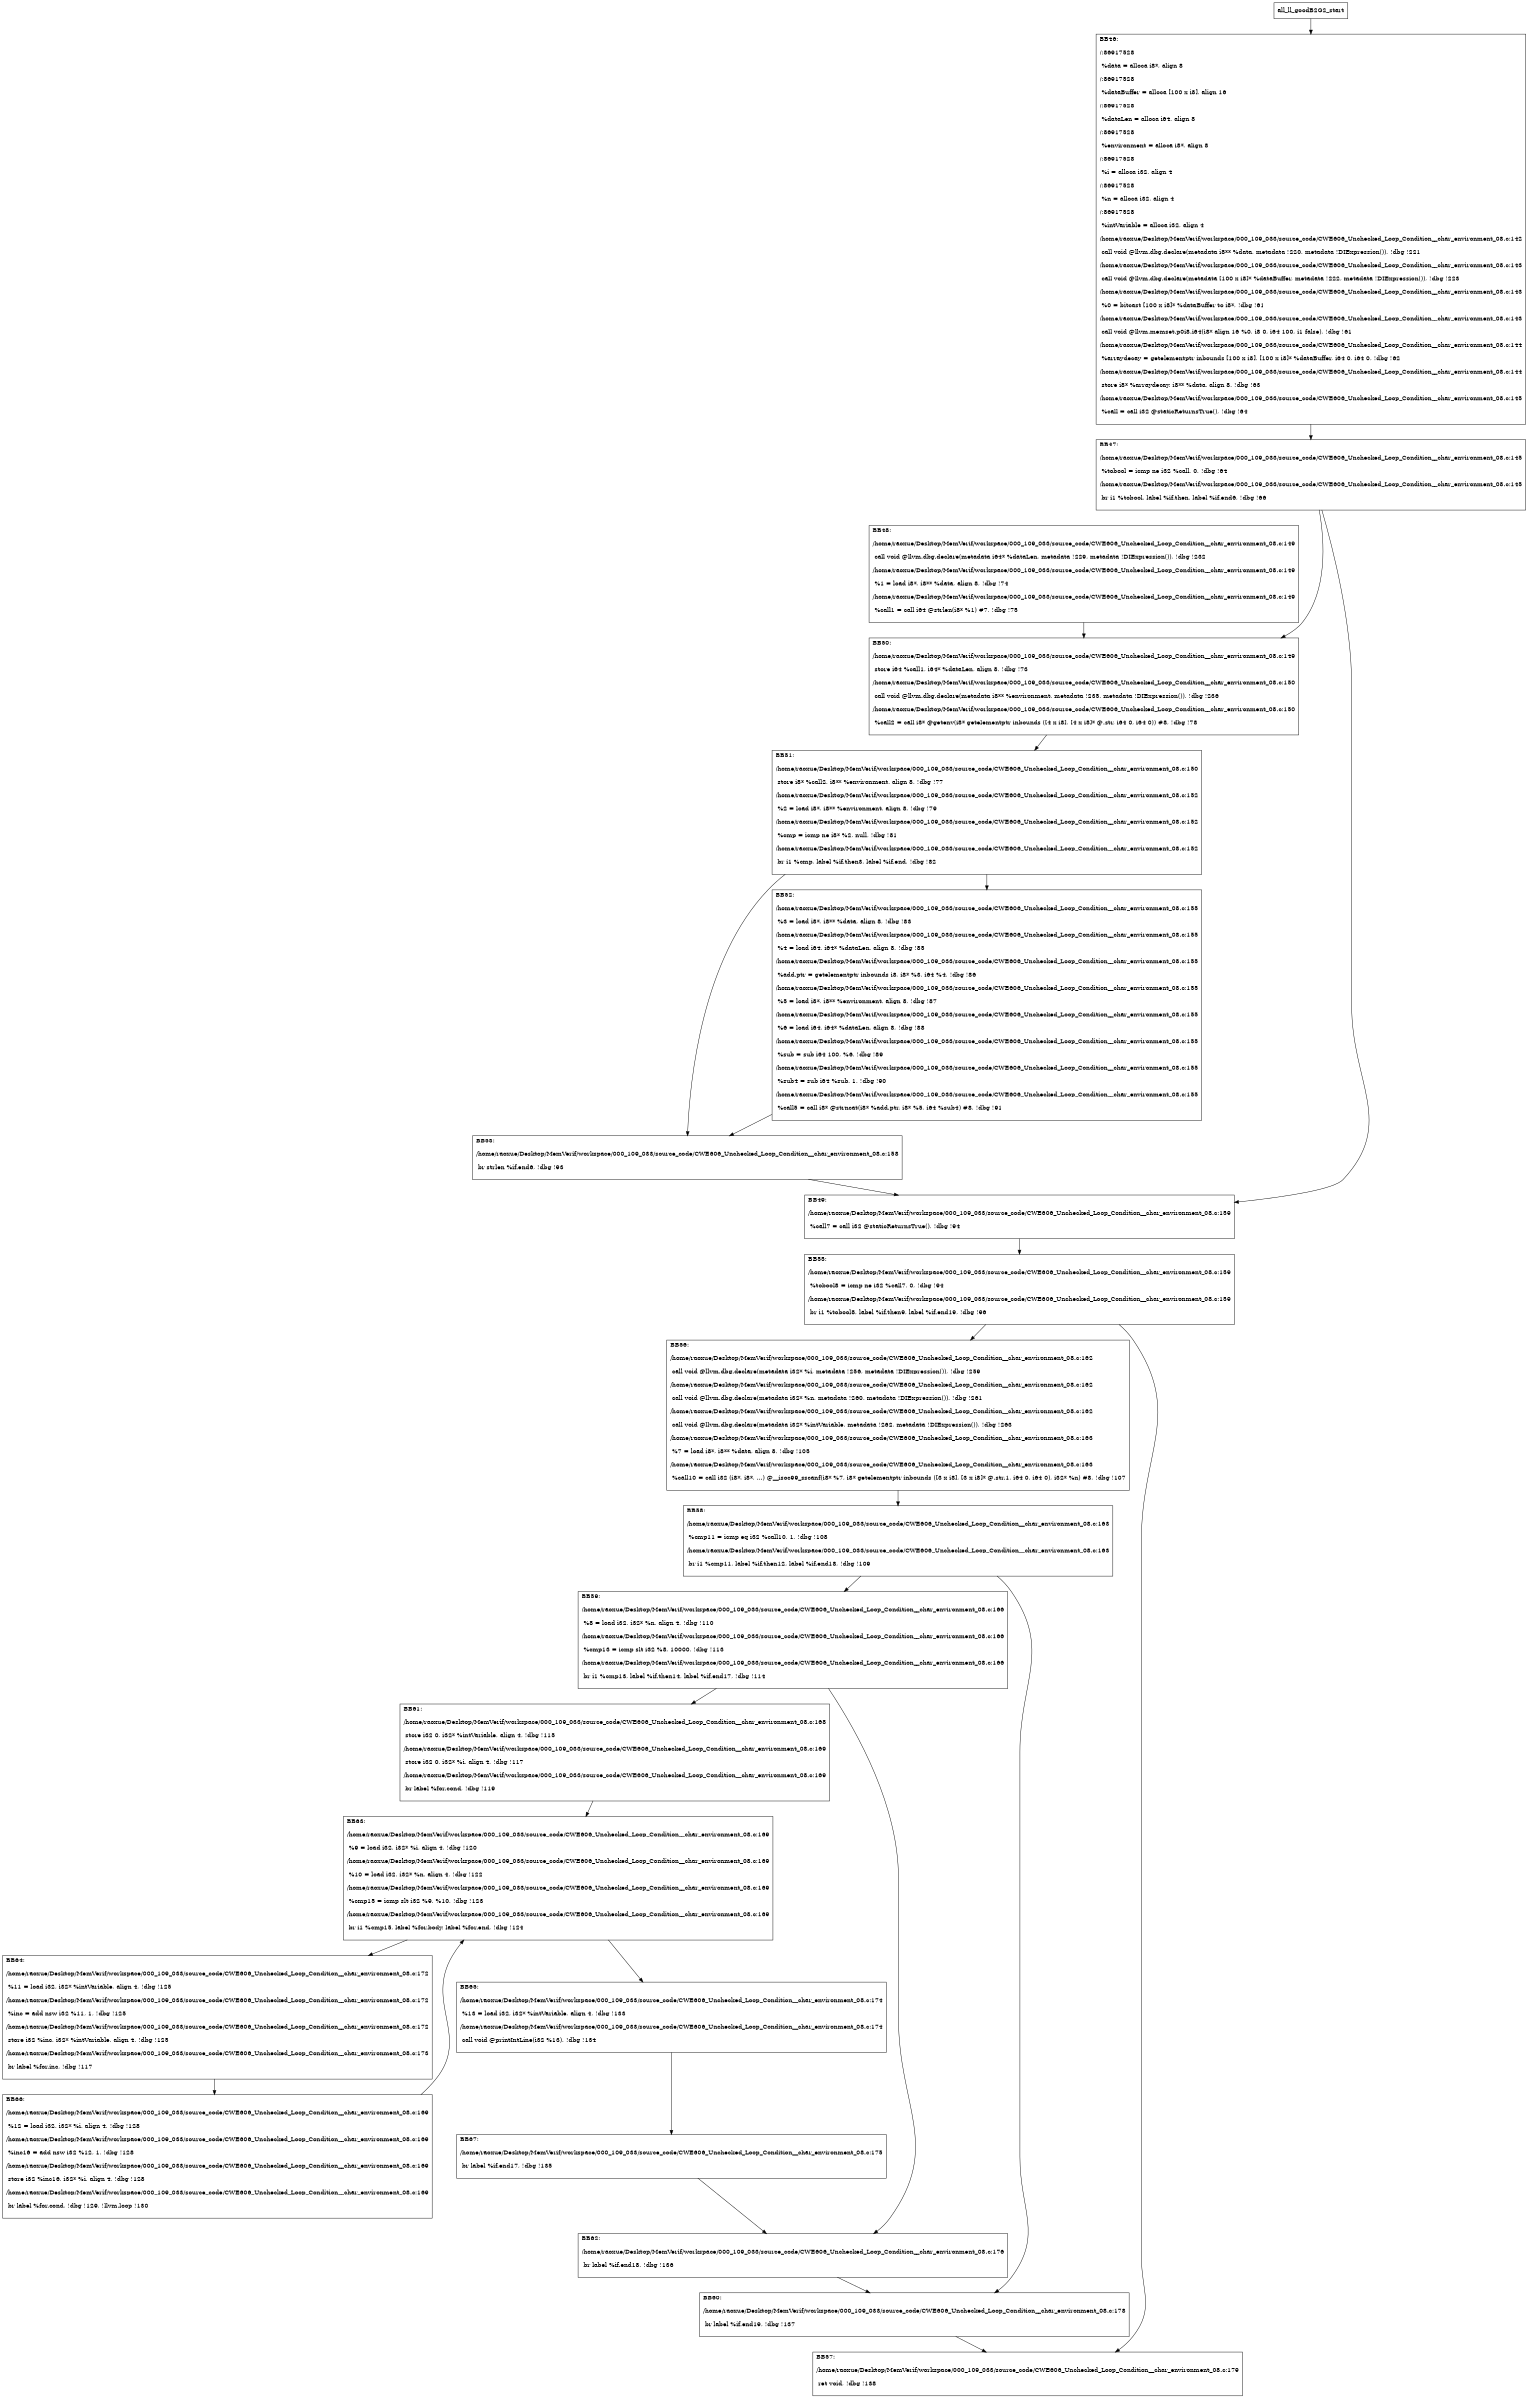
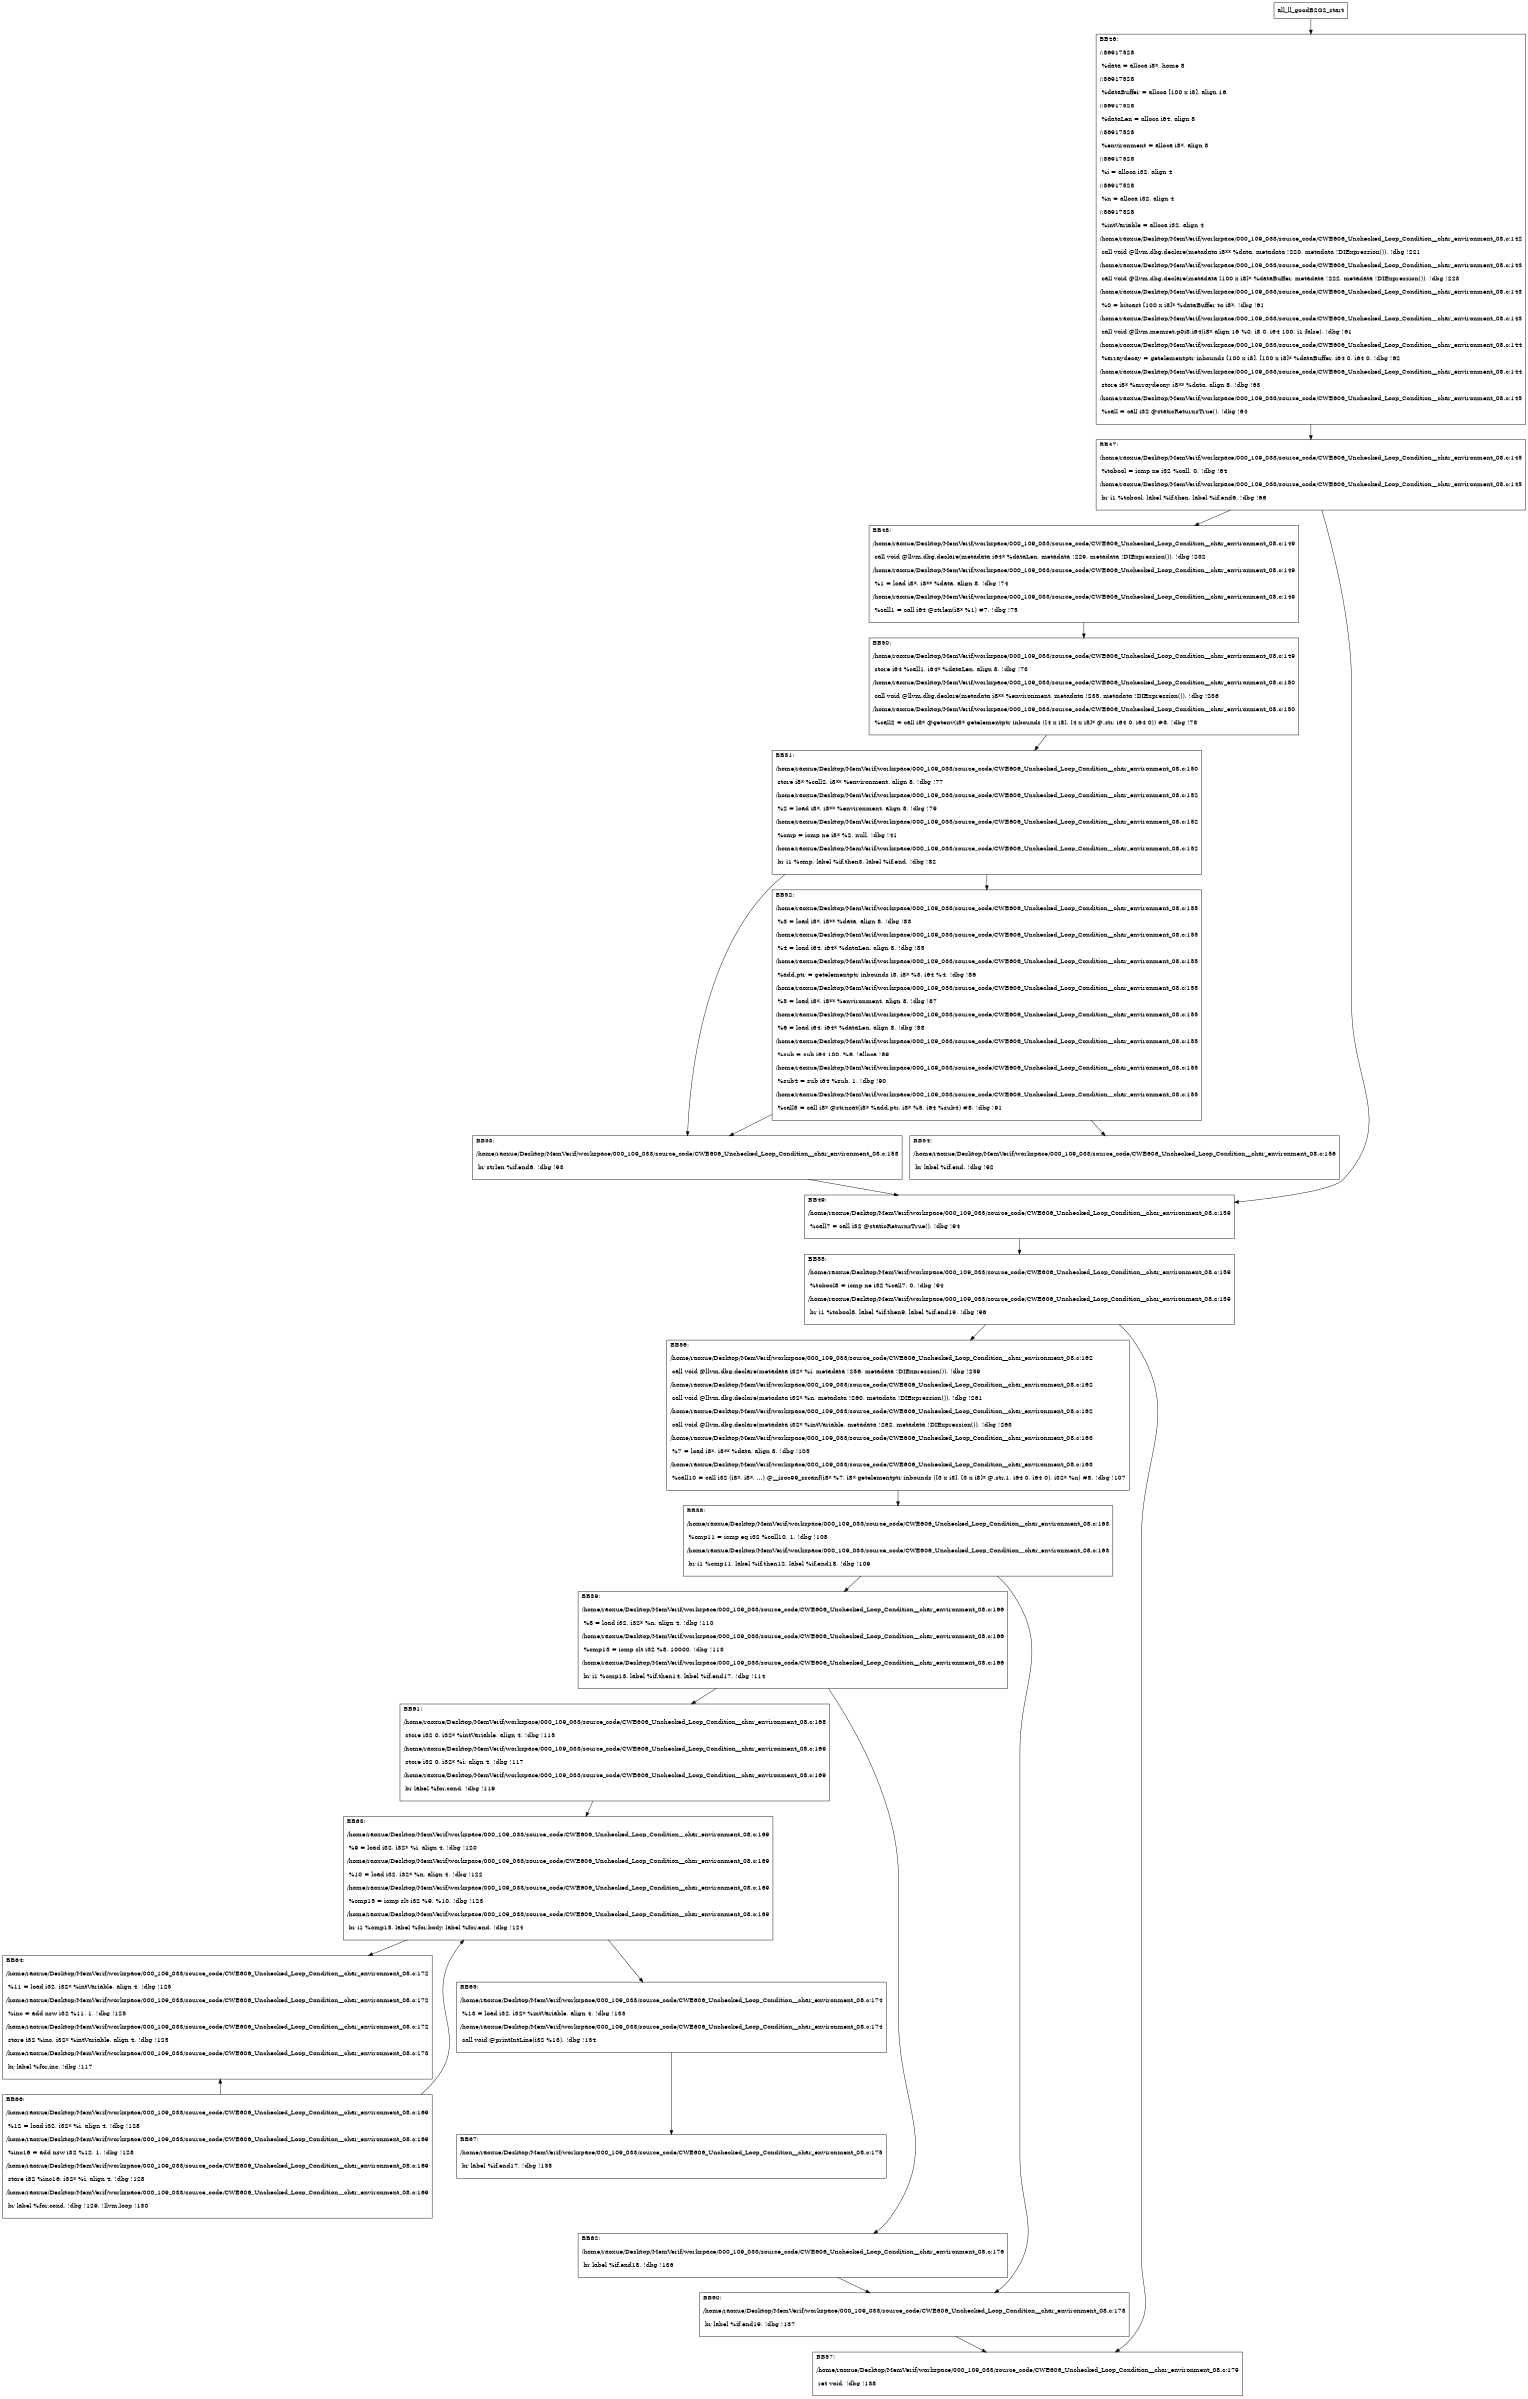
node "BB46:": text "%data = alloca i8*, align 8" -> "%data = alloca i8*, home 8"
edge "BB47:" -> "BB50:": now "BB47:" -> "BB48:"
node "BB51:": text "%cmp = icmp ne i8* %2, null, !dbg !81" -> "%cmp = icmp ne i8* %2, null, !dbg !41"
node "BB52:": text "%sub = sub i64 100, %6, !dbg !89" -> "%sub = sub i64 100, %6, !alloca !89"
node "BB54:": added
edge "BB64:" -> "BB66:": reversed
edge "BB67:" -> "BB62:": removed
